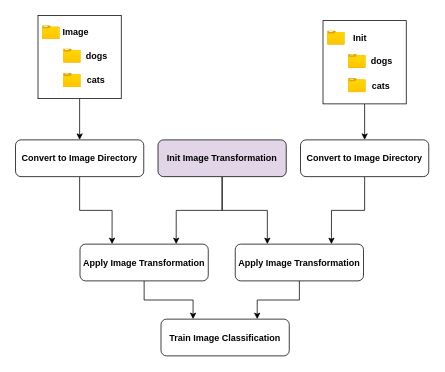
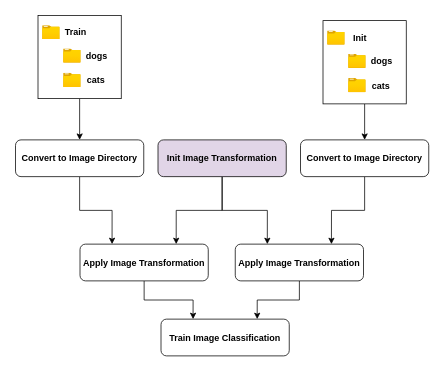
node "Image": label "Image" -> "Train"
